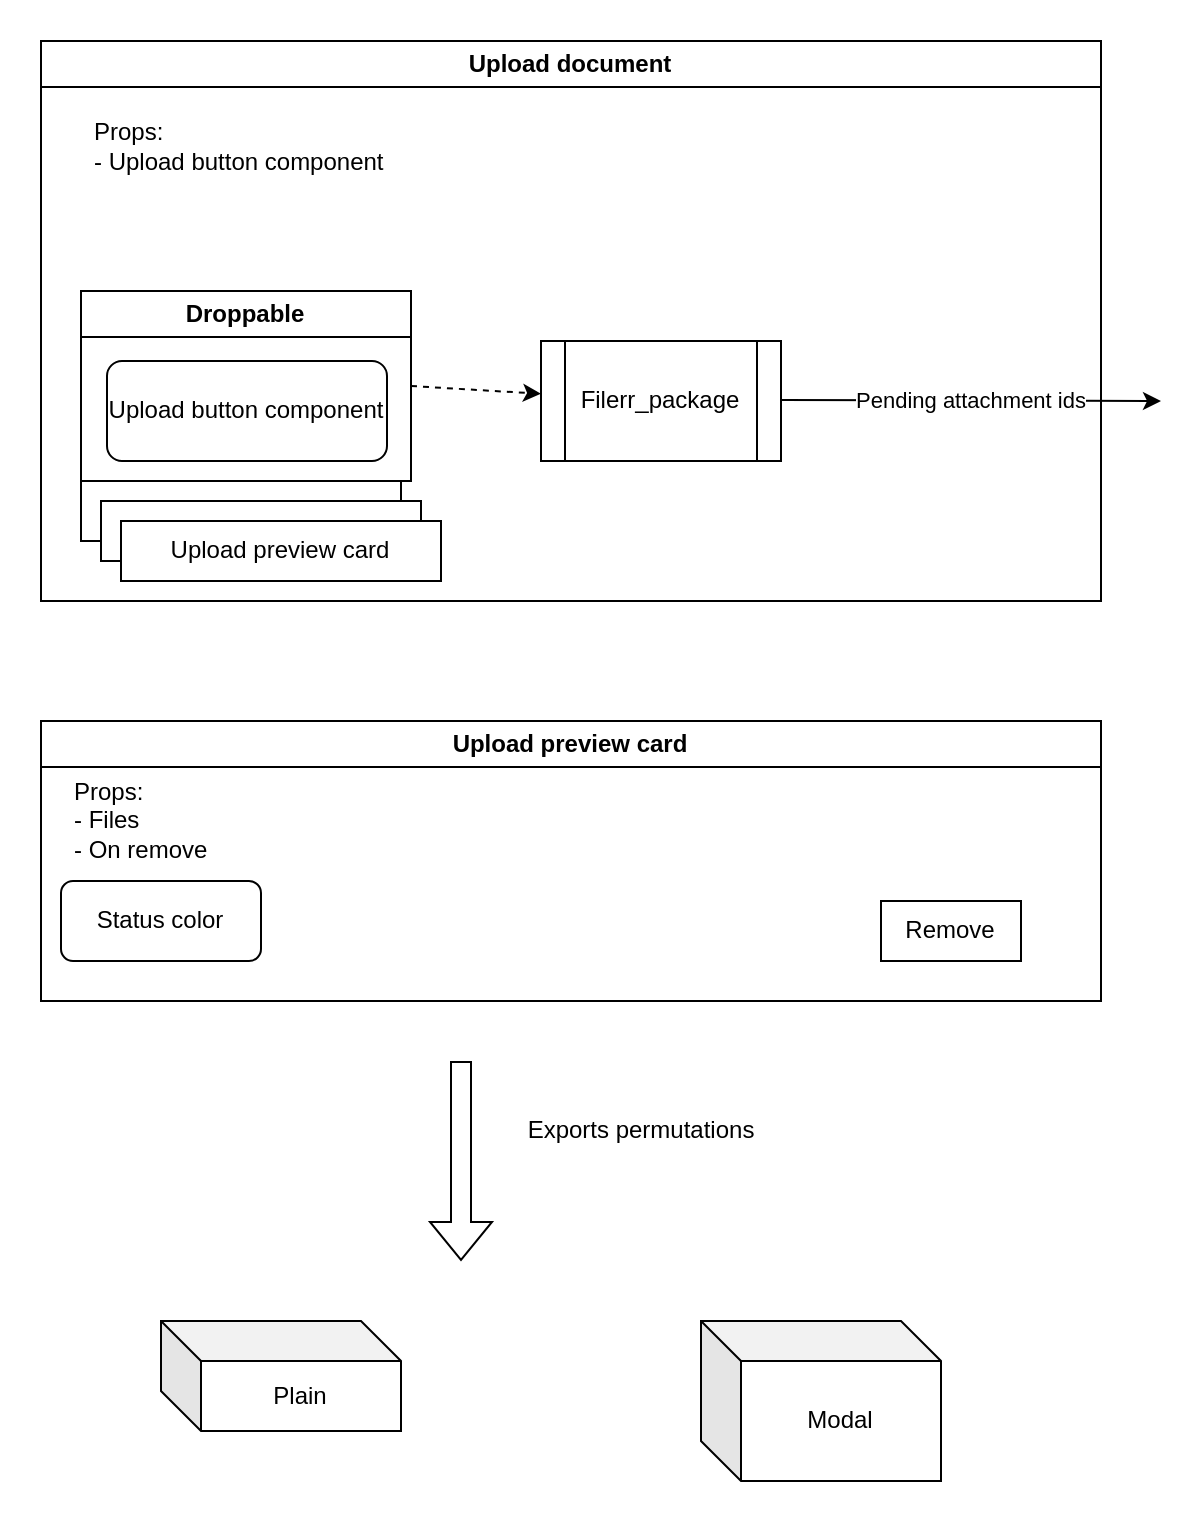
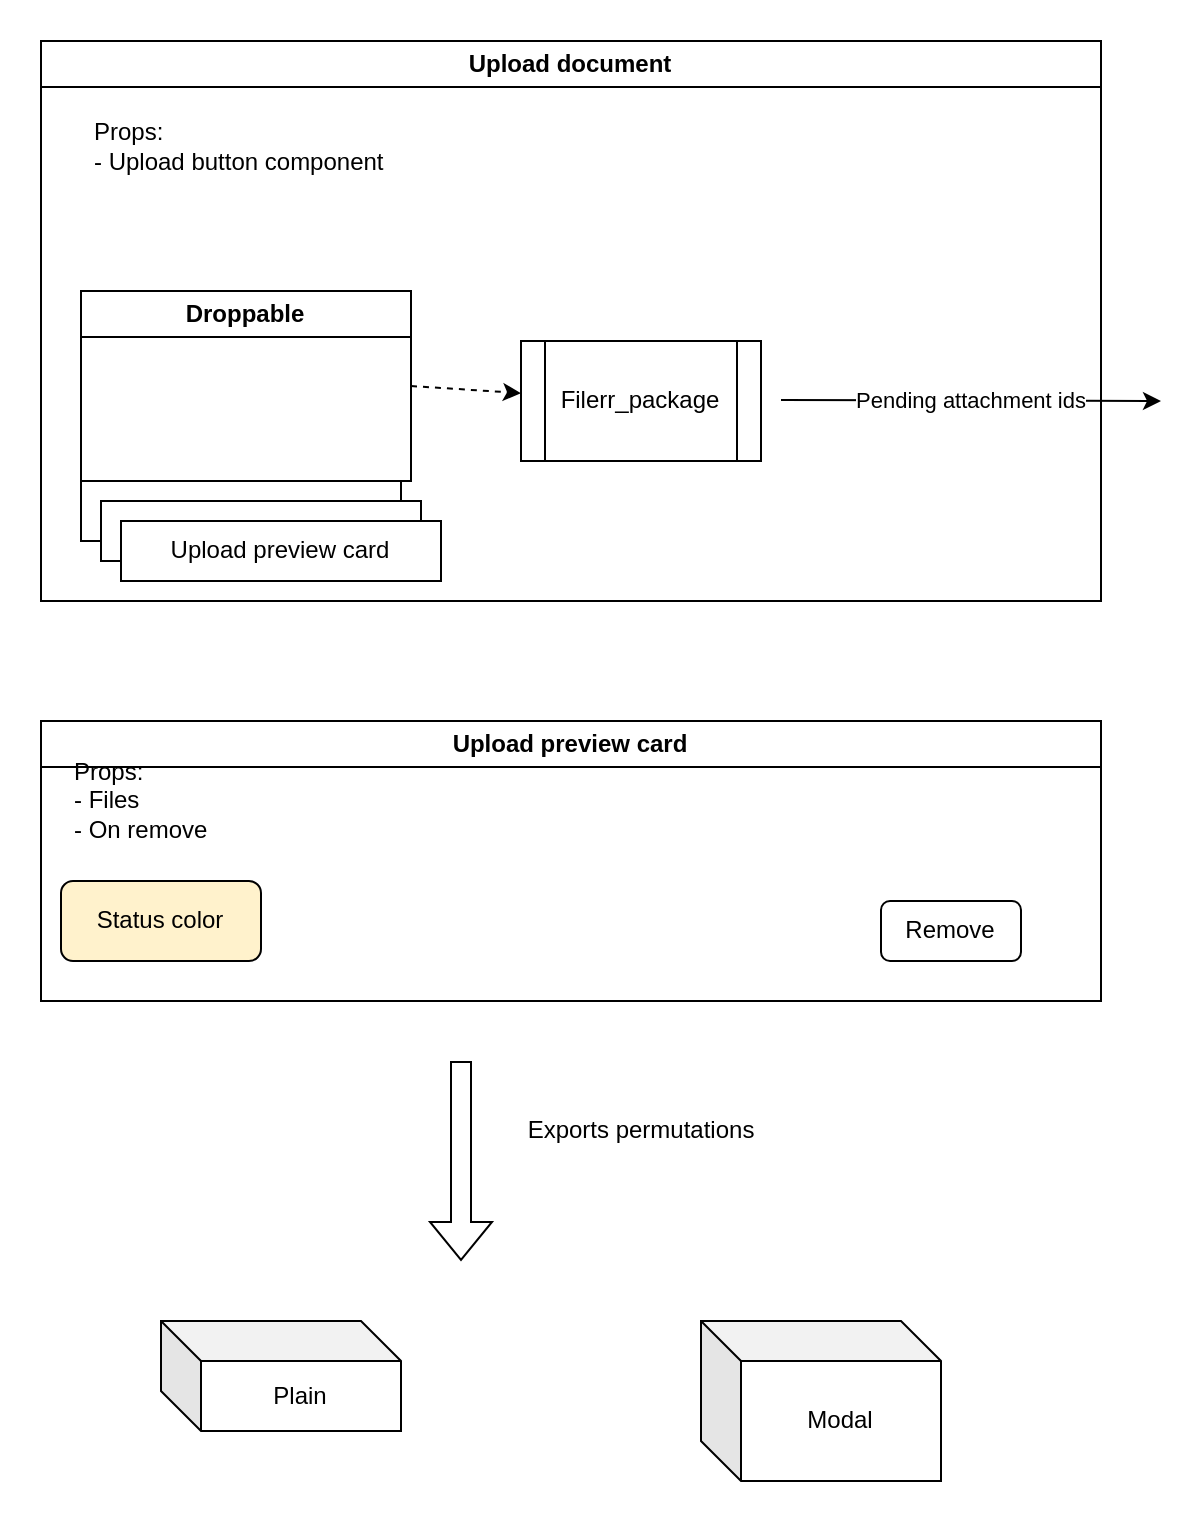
node "Filerr_package": moved (661, 401) -> (641, 401)
node "Upload button component": removed
node "Props: - Files - On remove": moved (161, 821) -> (161, 801)
node "Status color": fillcolor #ffffff -> #fff2cc
node "Remove": shape rectangle -> rounded rectangle
